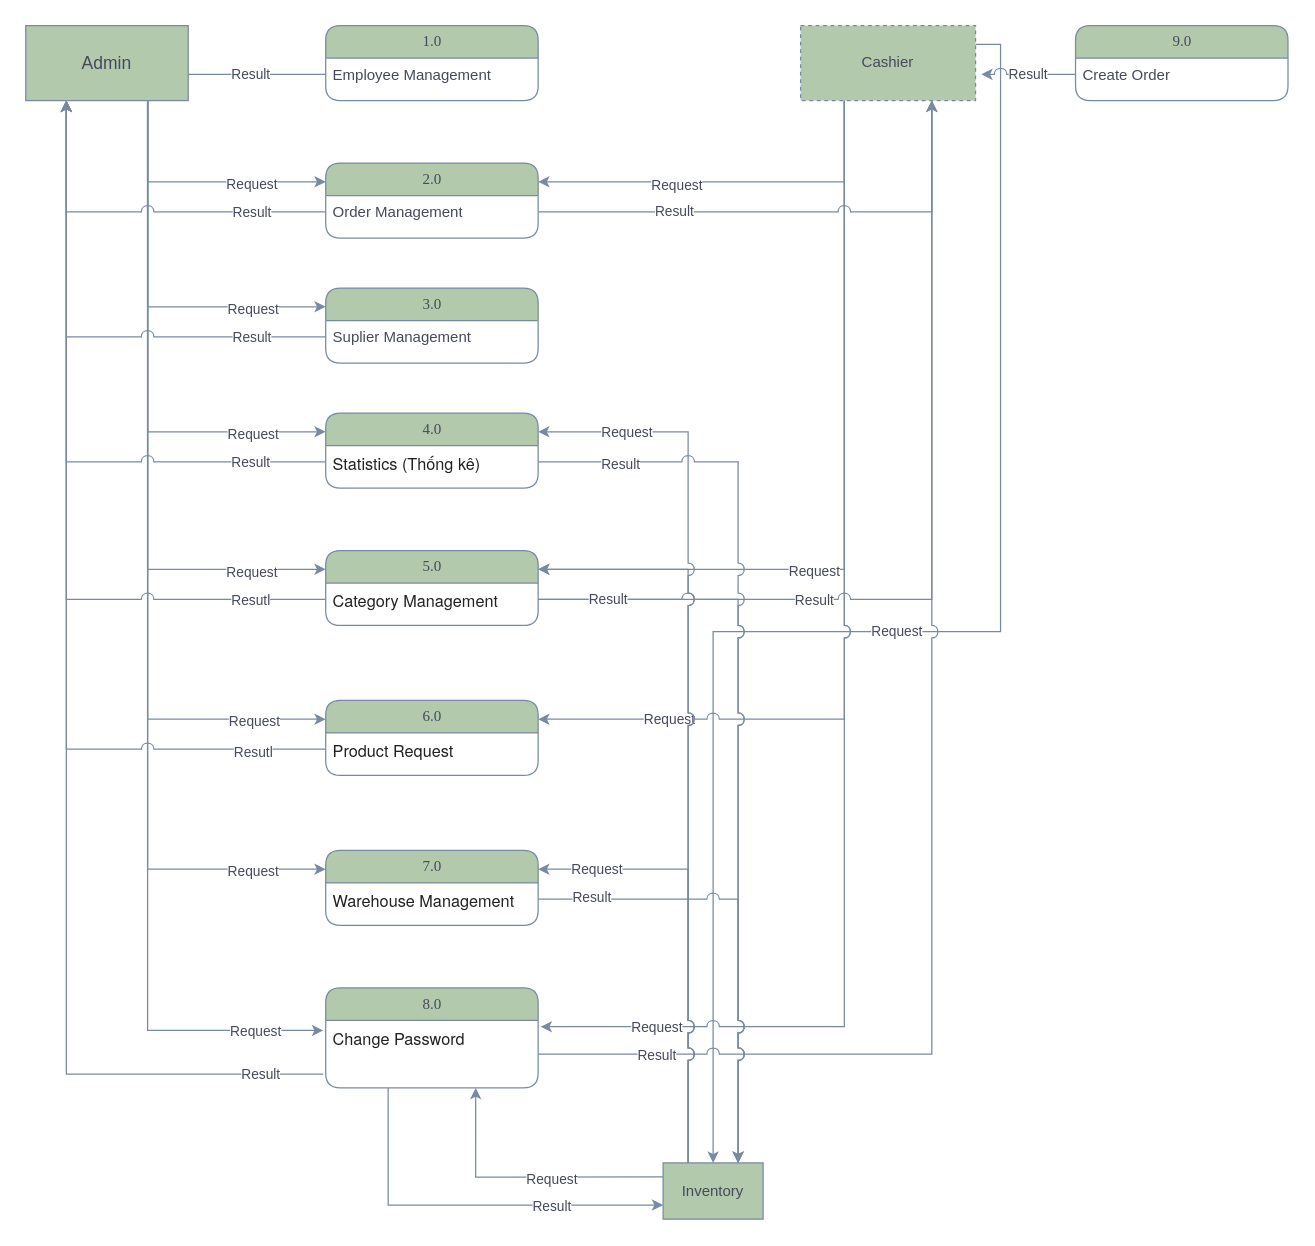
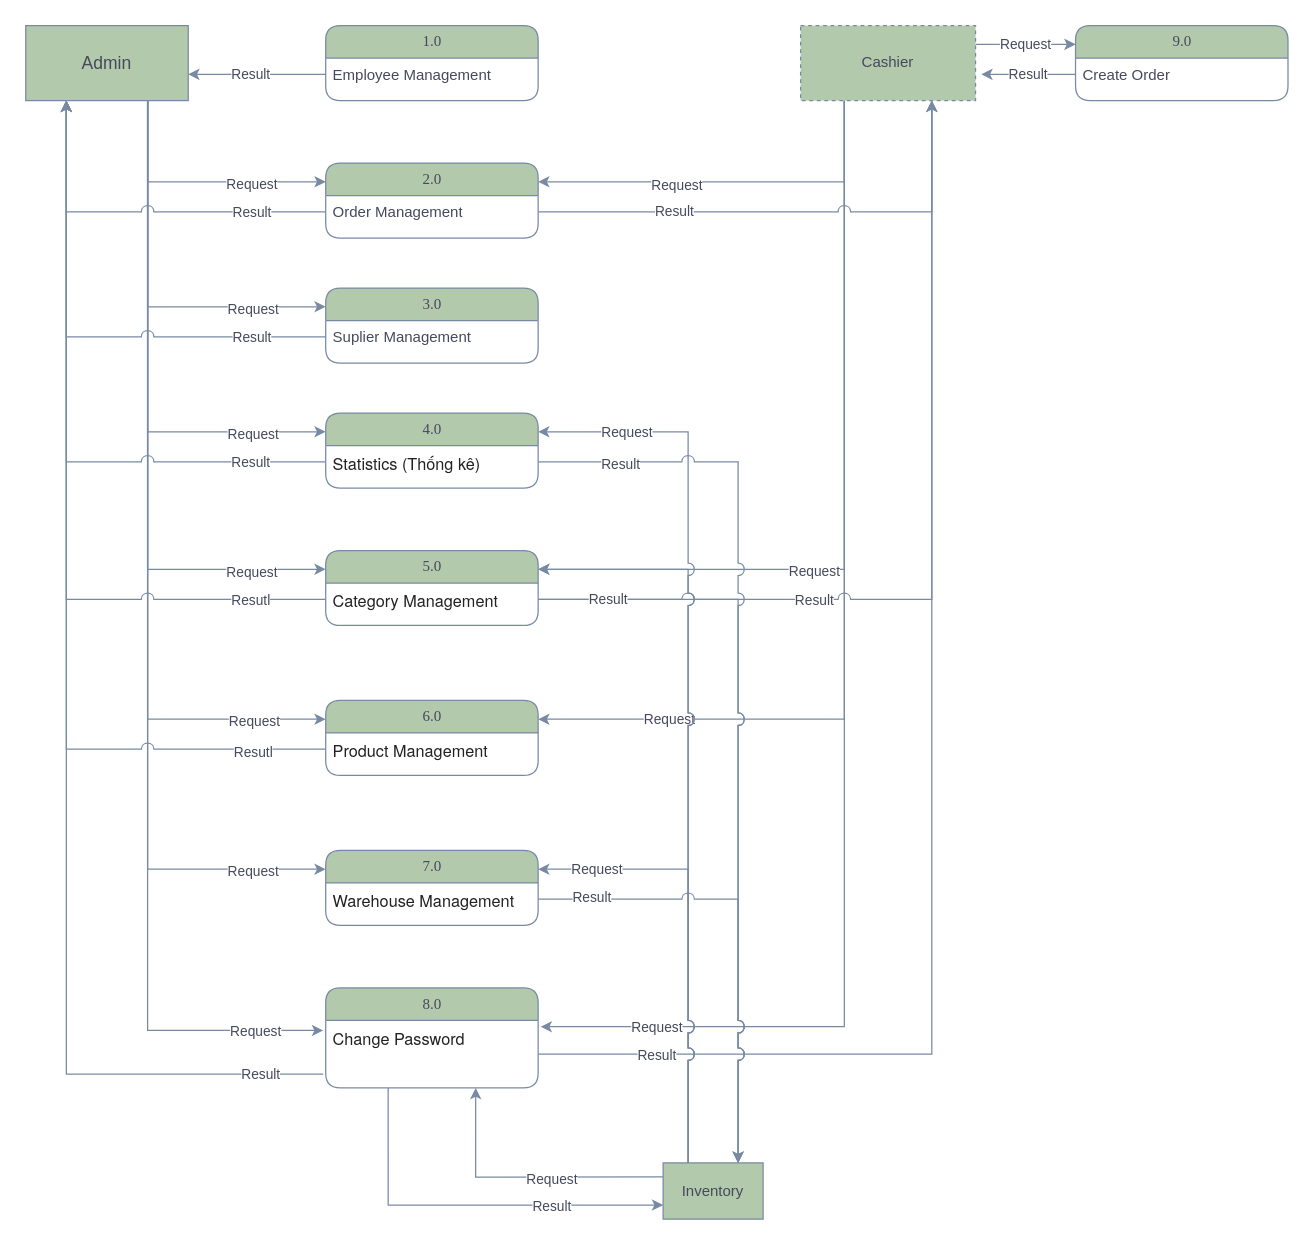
edge "Admin" -- "Employee Management": arrowhead none -> classic
edge "Cashier" -> "Inventory": now "Cashier" -> "9.0"
node "Product Request": label "Product Request" -> "Product Management"
